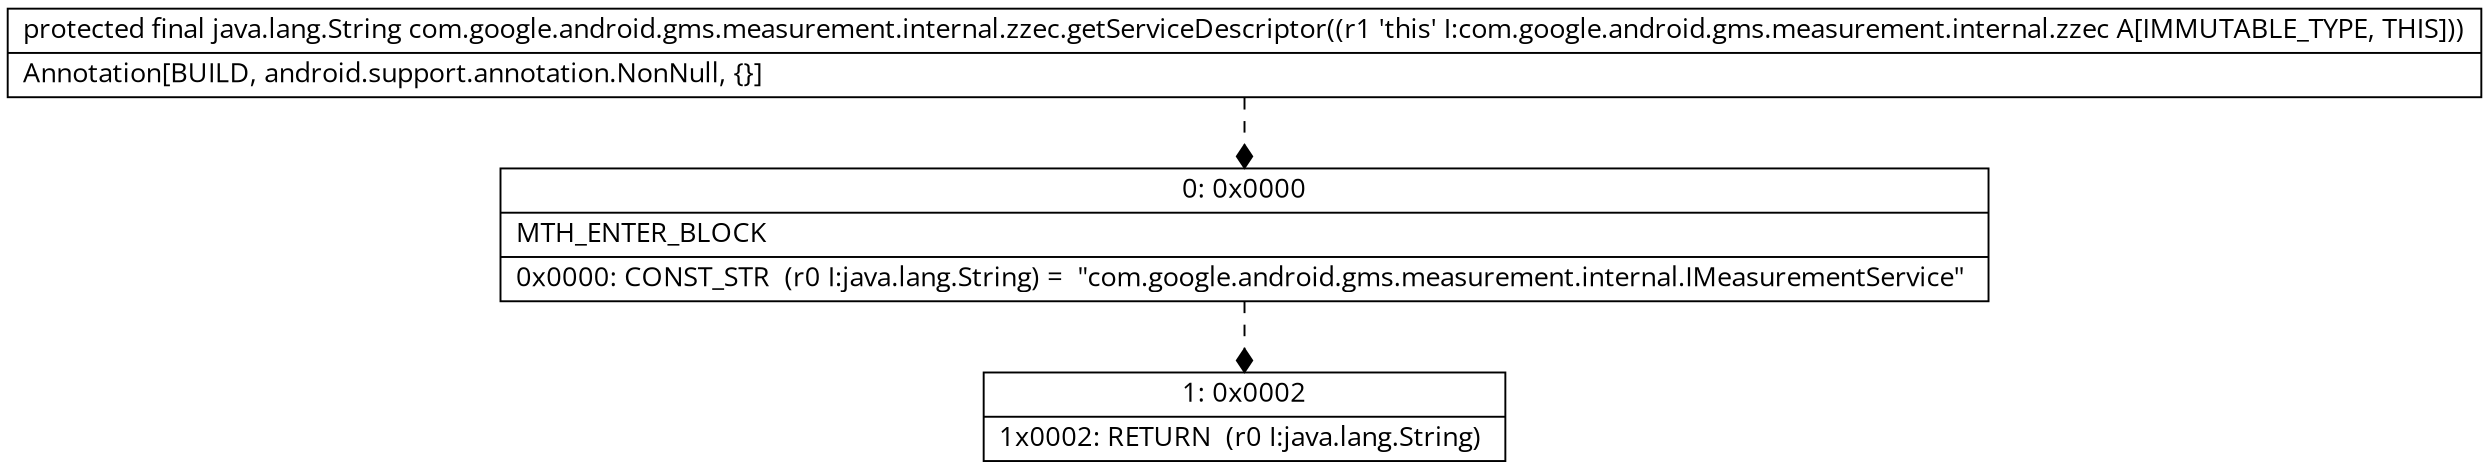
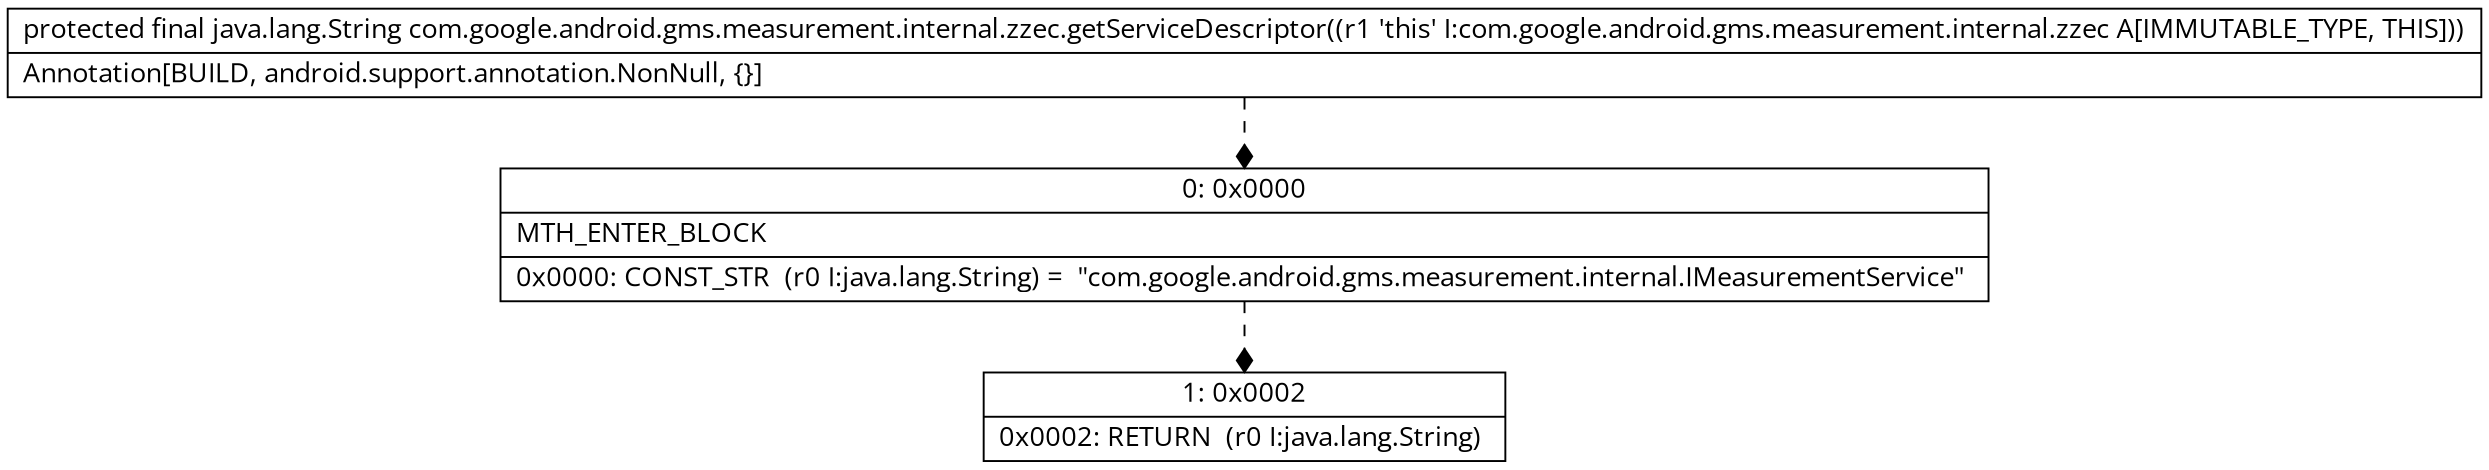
node "1: 0x0002": text "1x0002: RETURN  (r0 I:java.lang.String)" -> "0x0002: RETURN  (r0 I:java.lang.String)"
